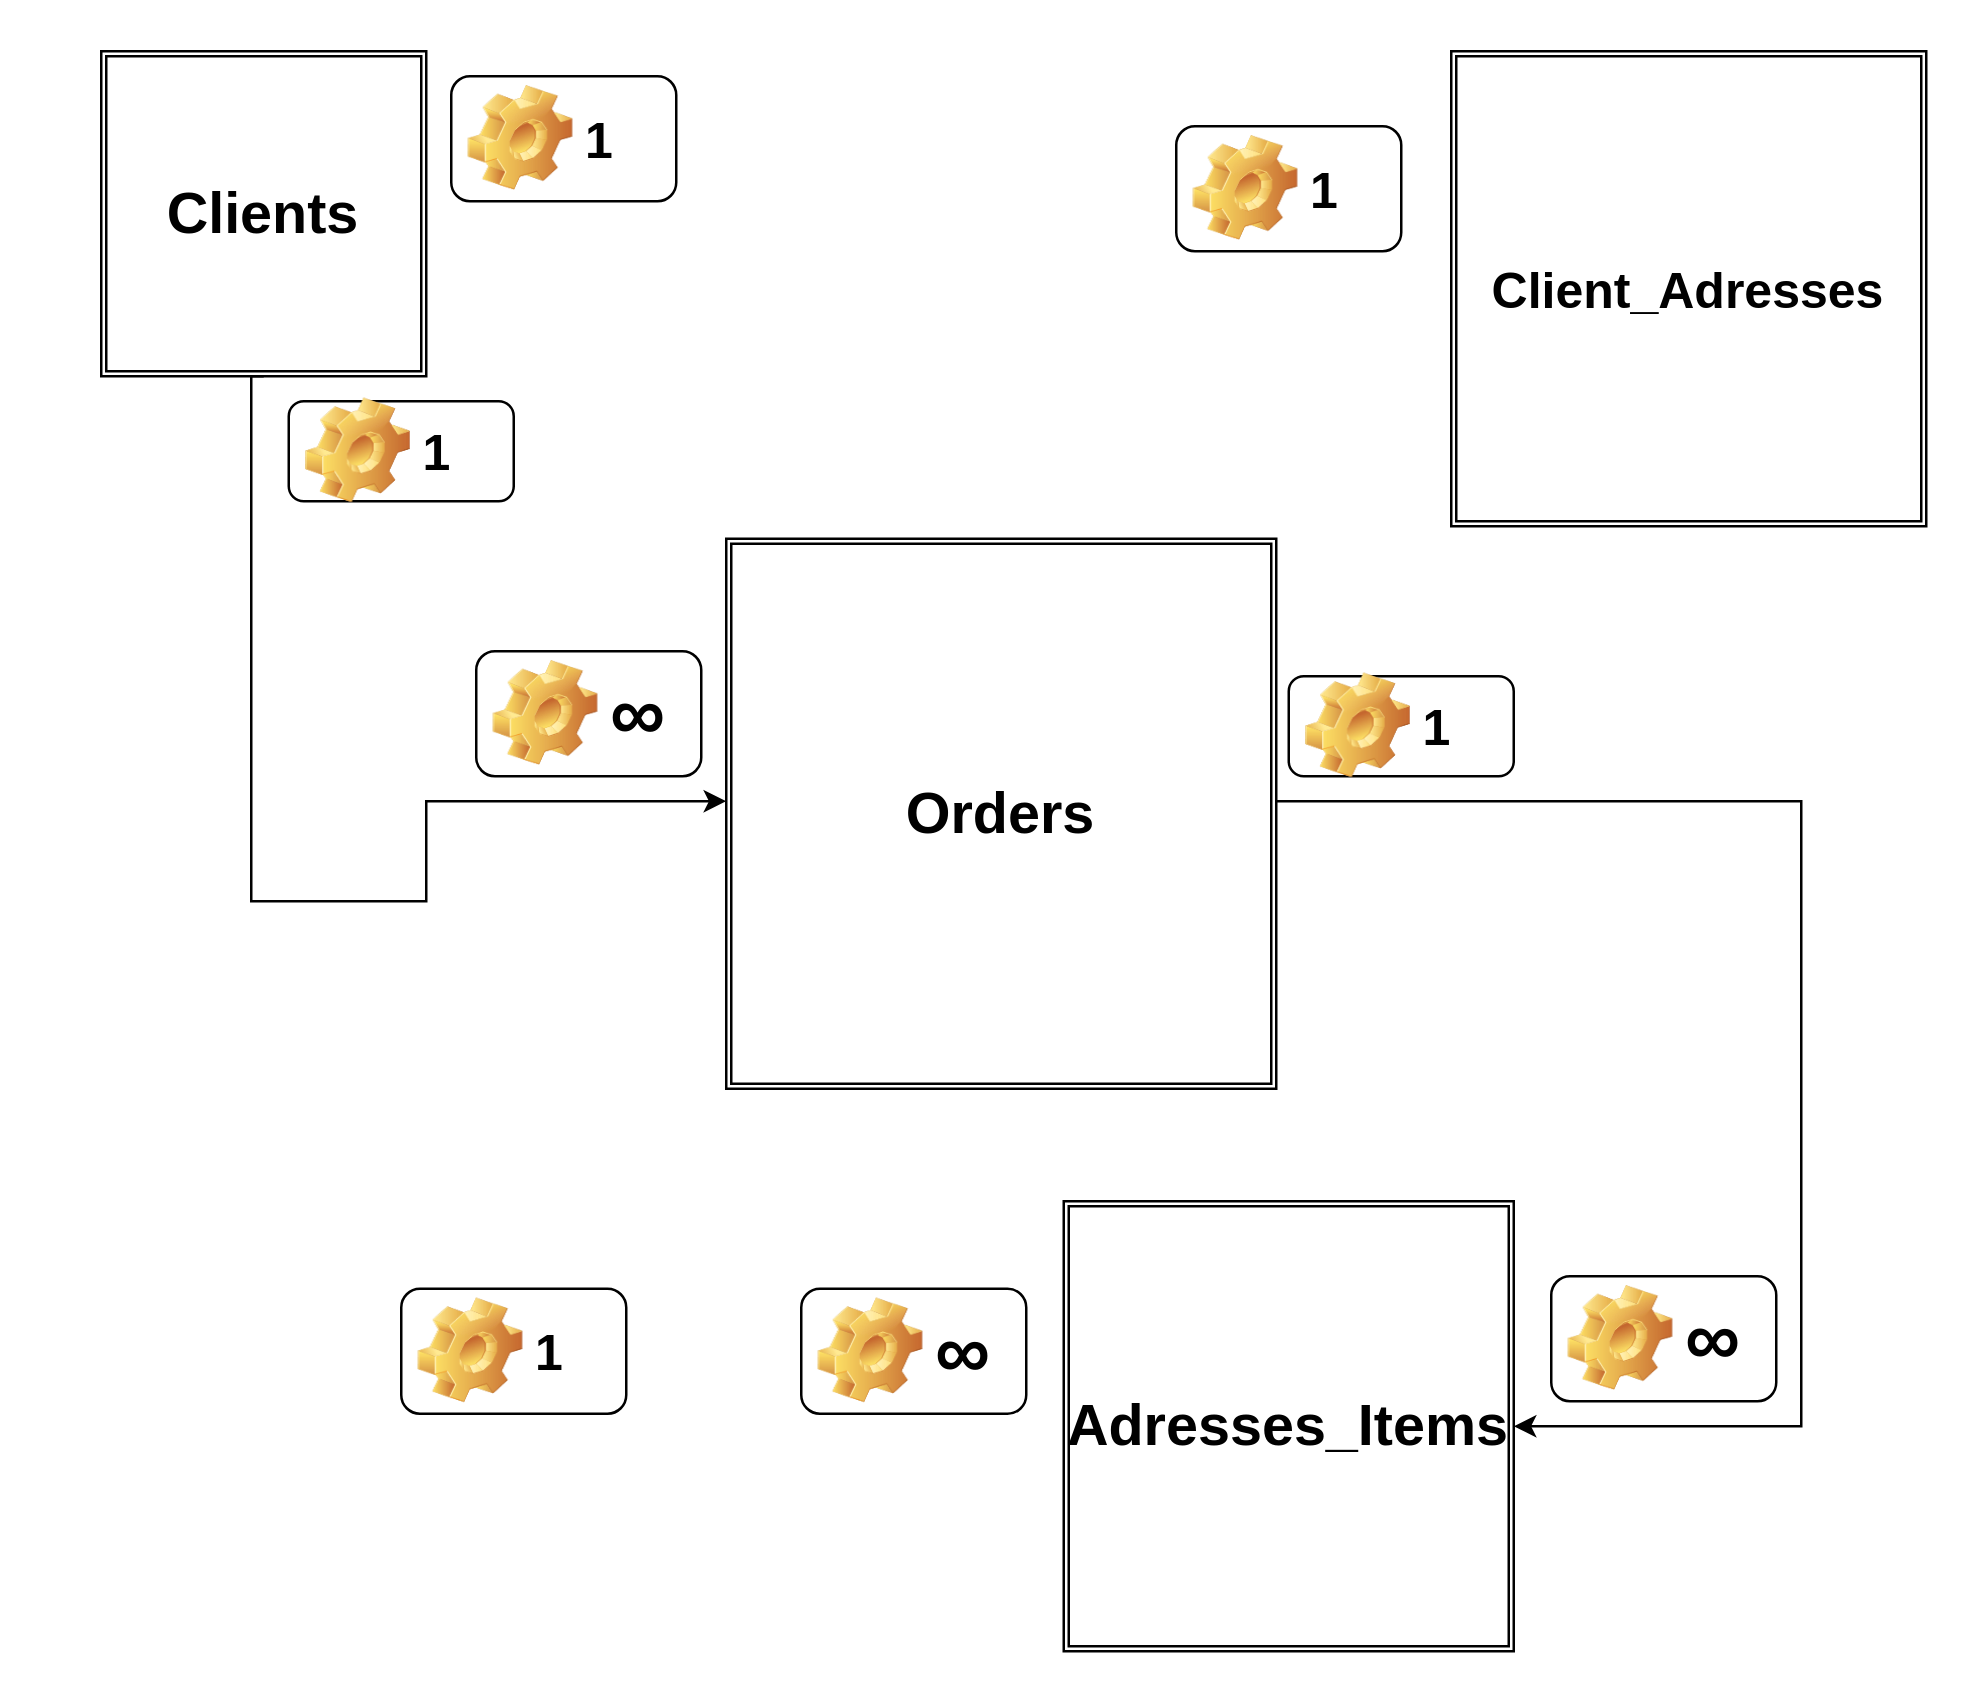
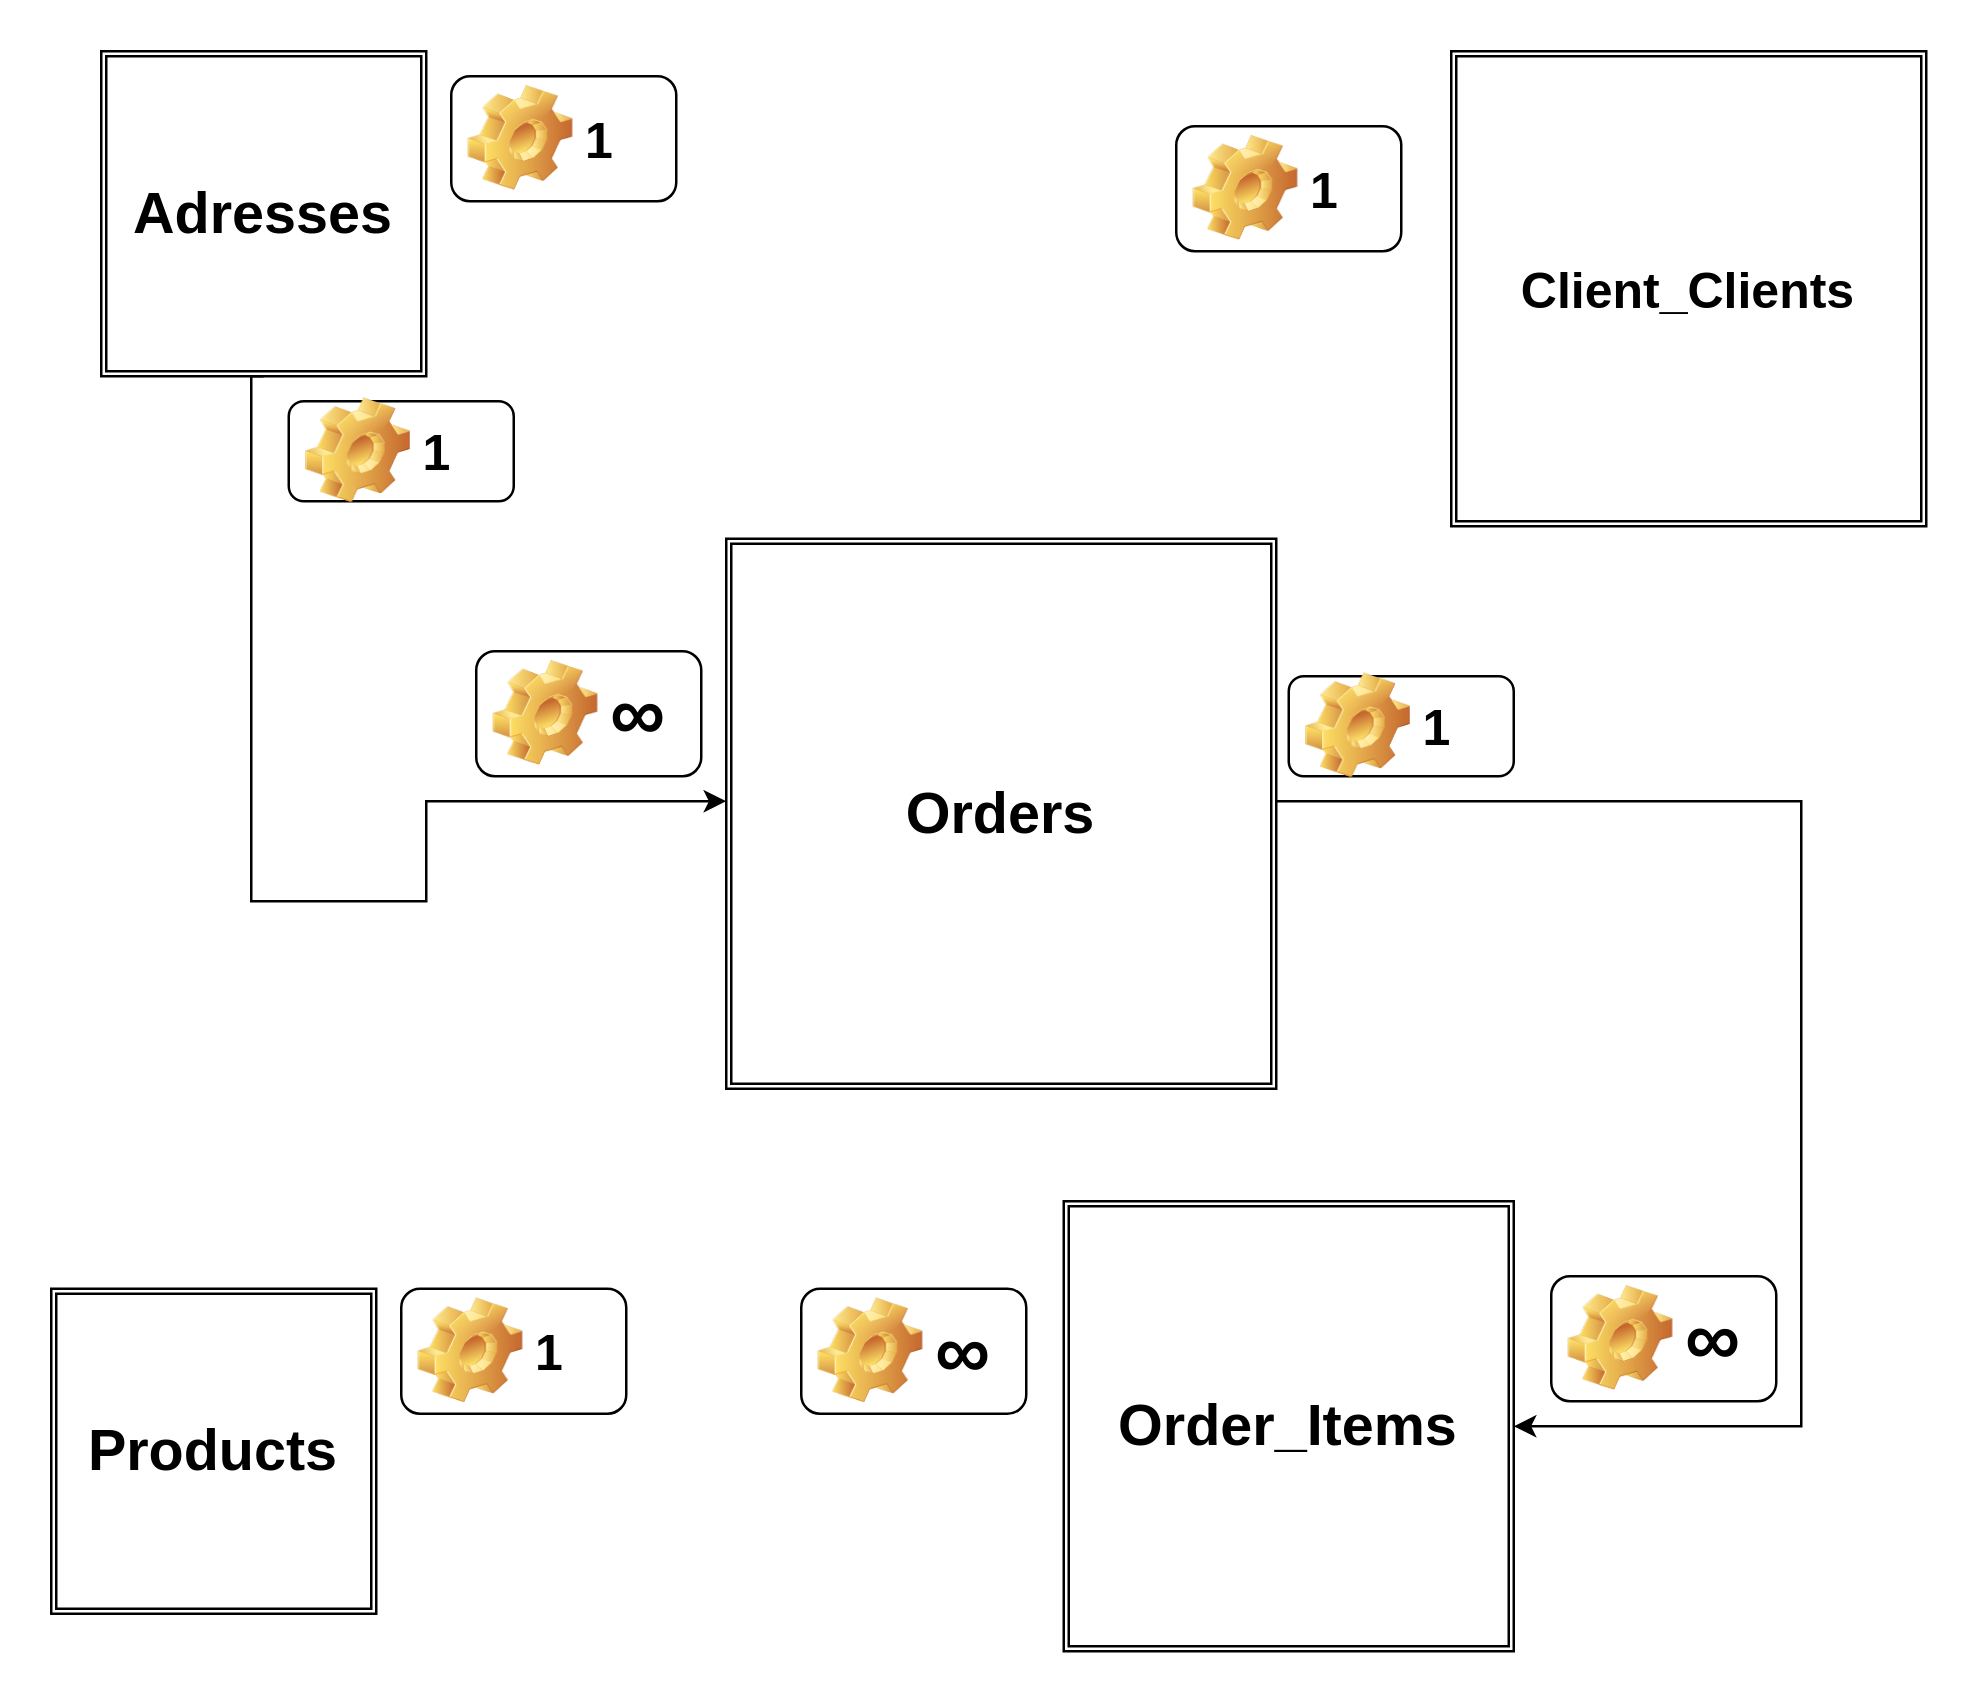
node "Clients": label "Clients" -> "Adresses"
node "Client_Adresses": label "Client_Adresses" -> "Client_Clients"
node "Adresses_Items": label "Adresses_Items" -> "Order_Items"
node "Products": added
